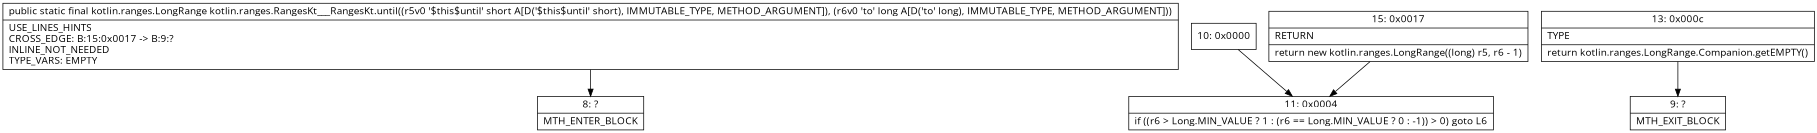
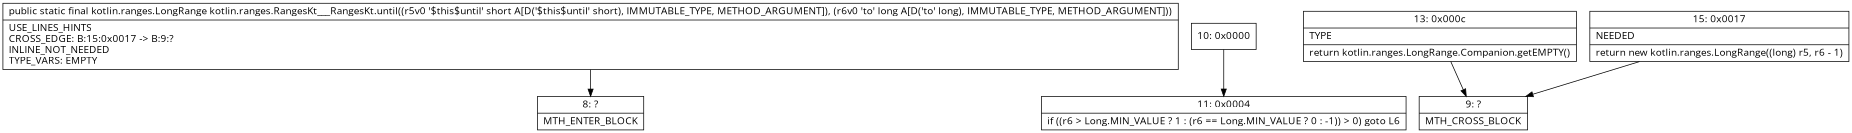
node "15: 0x0017": text "RETURN" -> "NEEDED"
edge "15: 0x0017" -> "11: 0x0004": now "15: 0x0017" -> "9: ?"
node "9: ?": text "MTH_EXIT_BLOCK" -> "MTH_CROSS_BLOCK"
